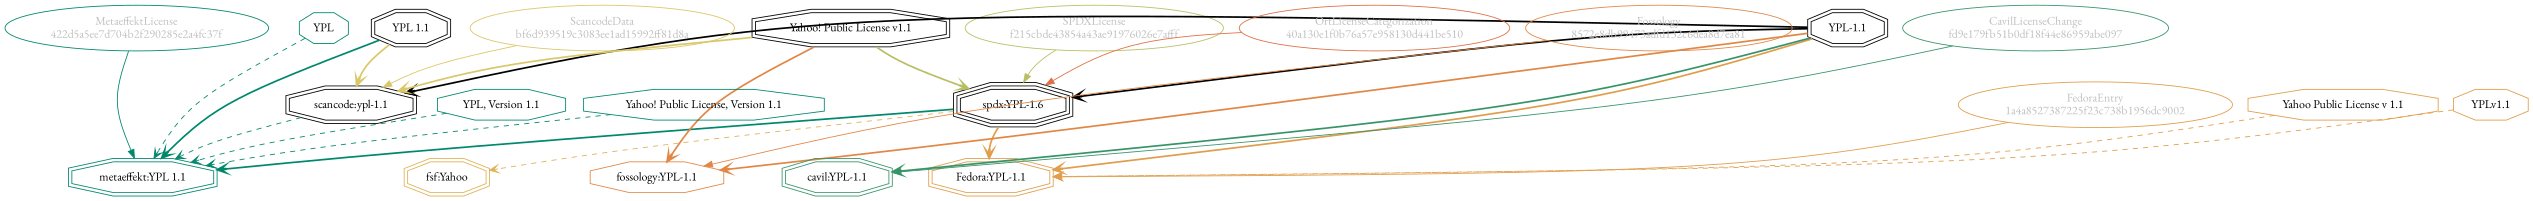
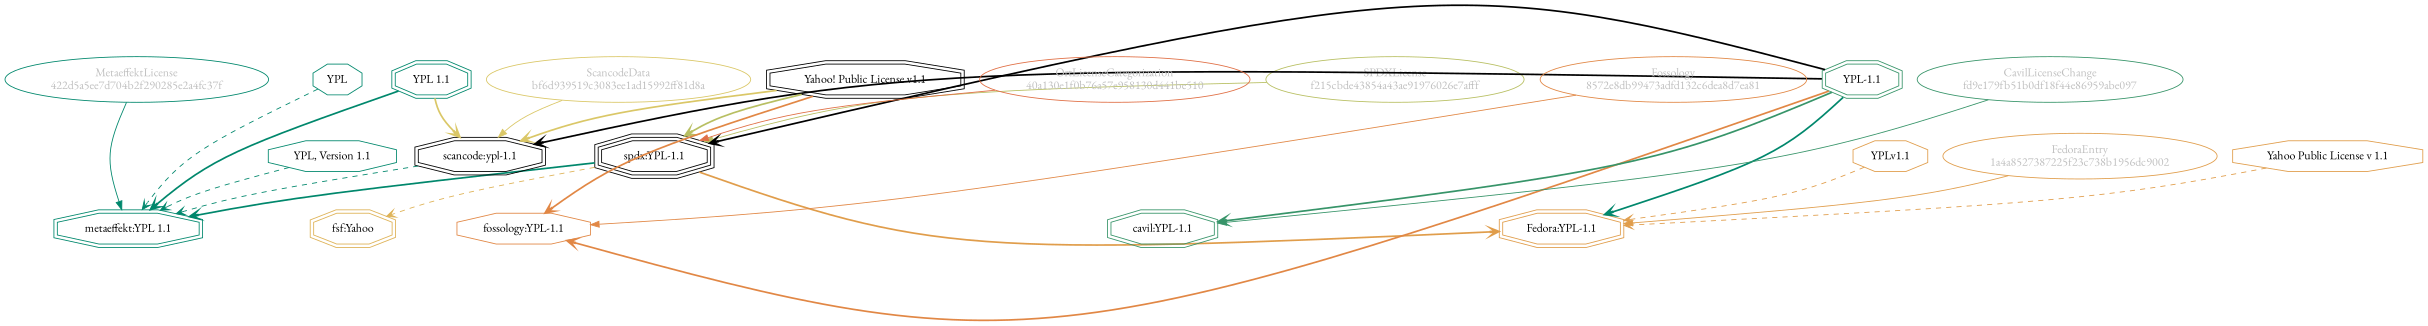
node "YPL 1.1": color black -> #00876c
node "YPL-1.1": color black -> #379469
node "Yahoo! Public License, Version 1.1": removed
node "spdx:YPL-1.6": label "spdx:YPL-1.6" -> "spdx:YPL-1.1"
edge "YPL-1.1" -> "Fedora:YPL-1.1": color #e09d4b -> #00876c
